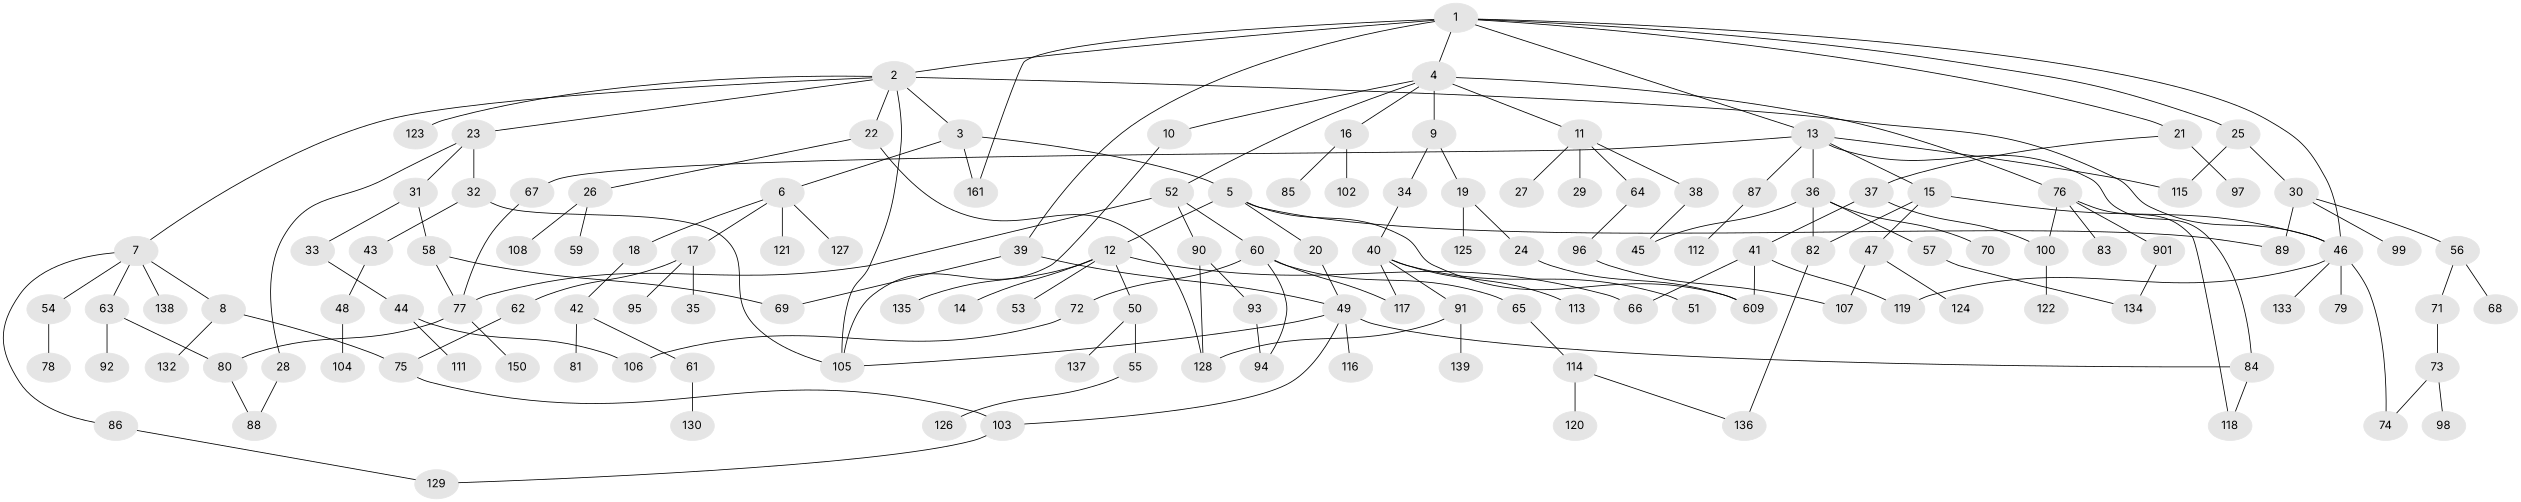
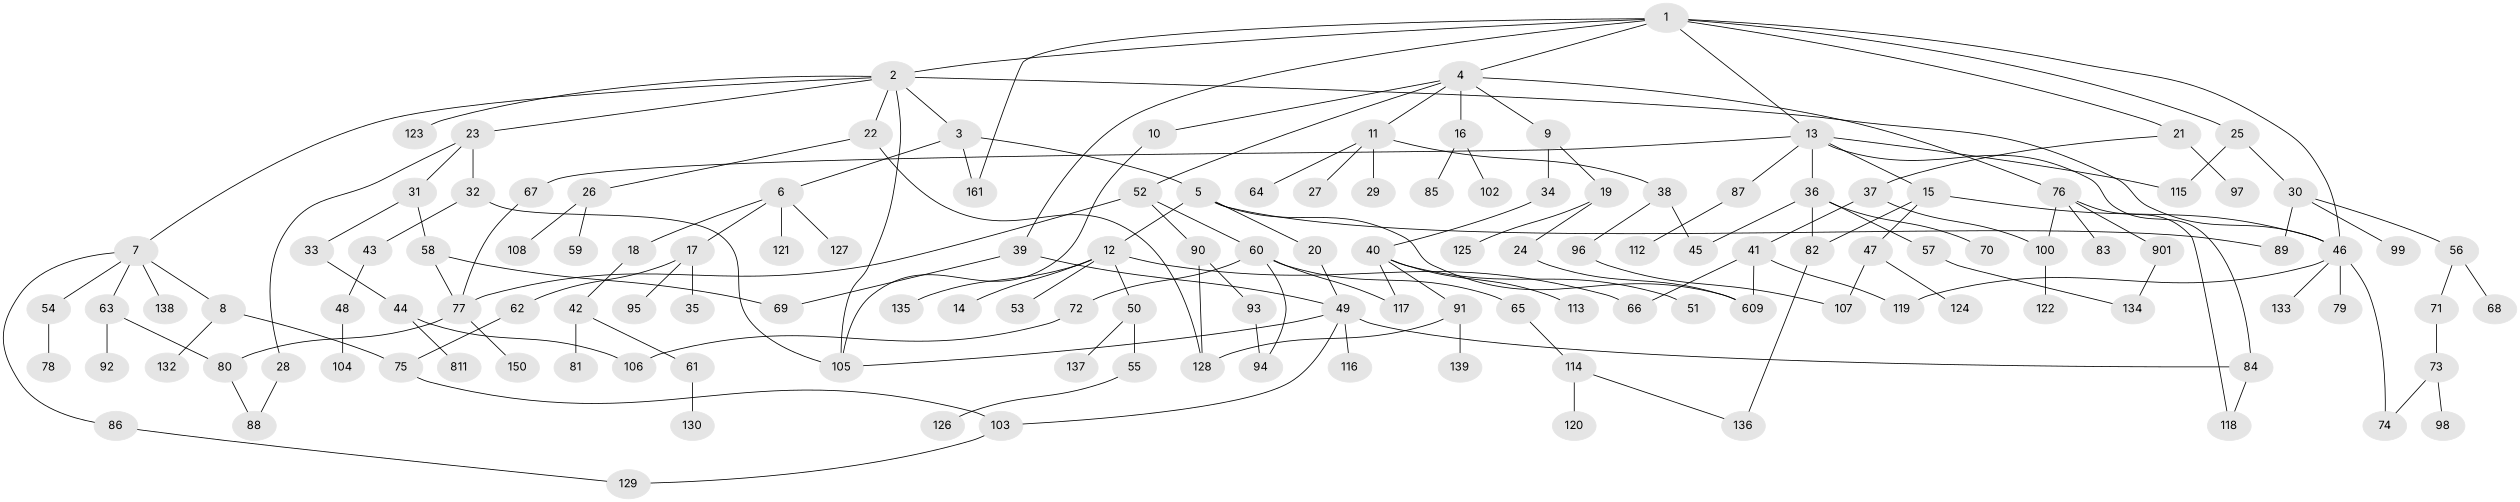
edge "64" -- "96": now "38" -- "96"
node "111": label "111" -> "811"
